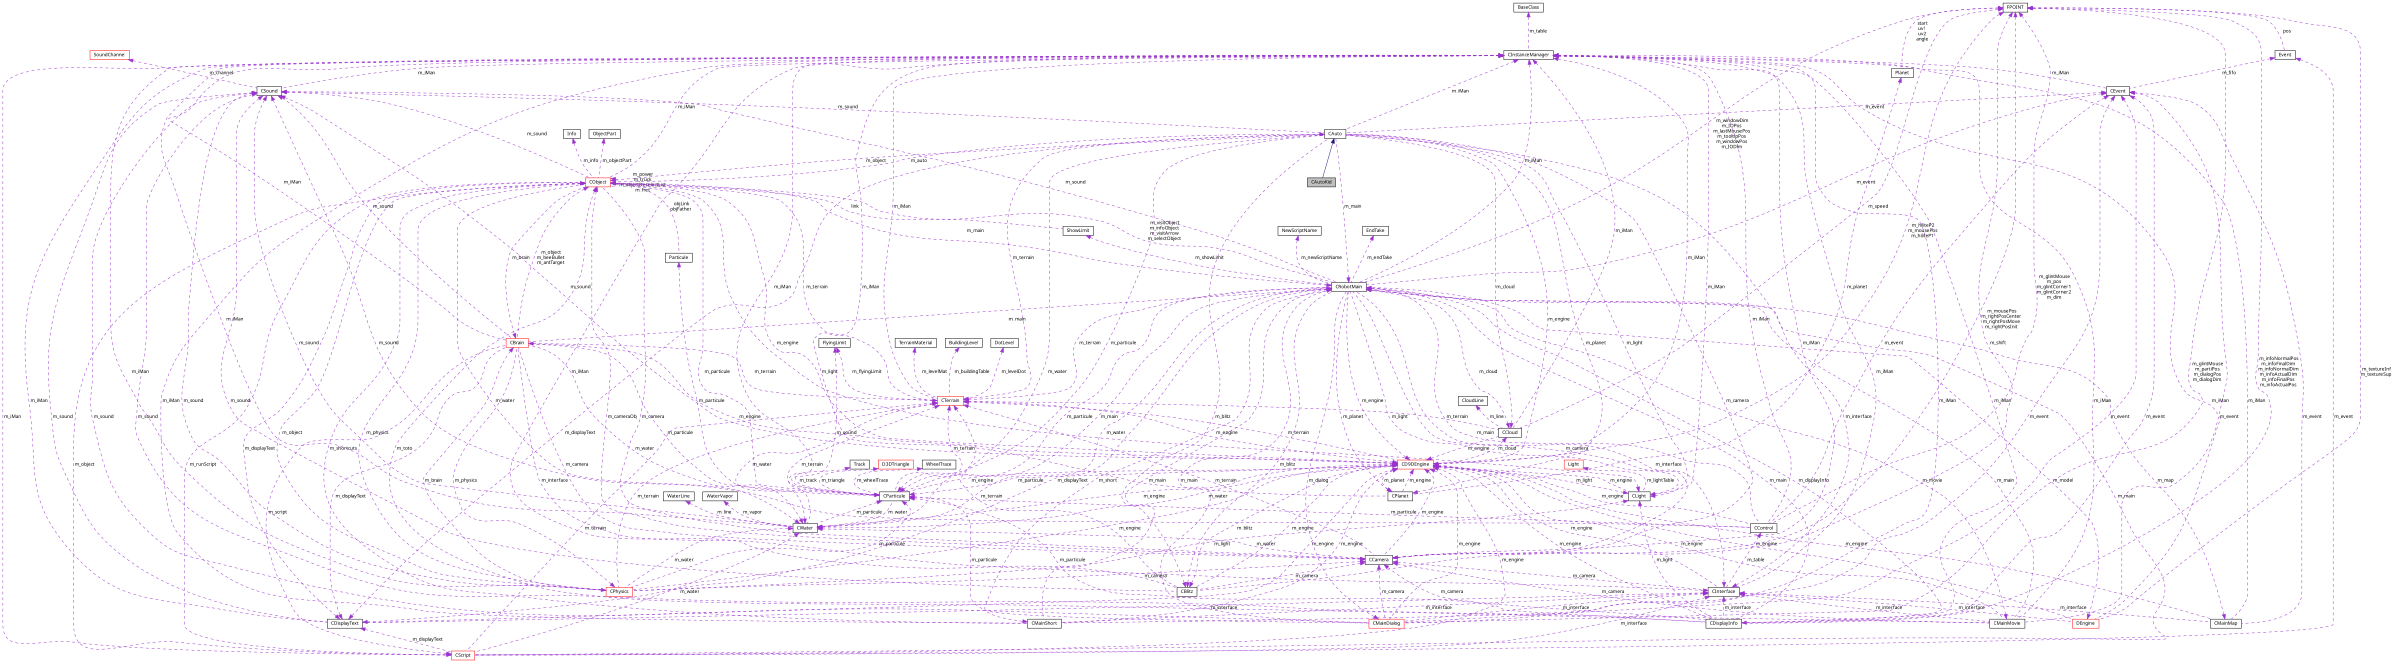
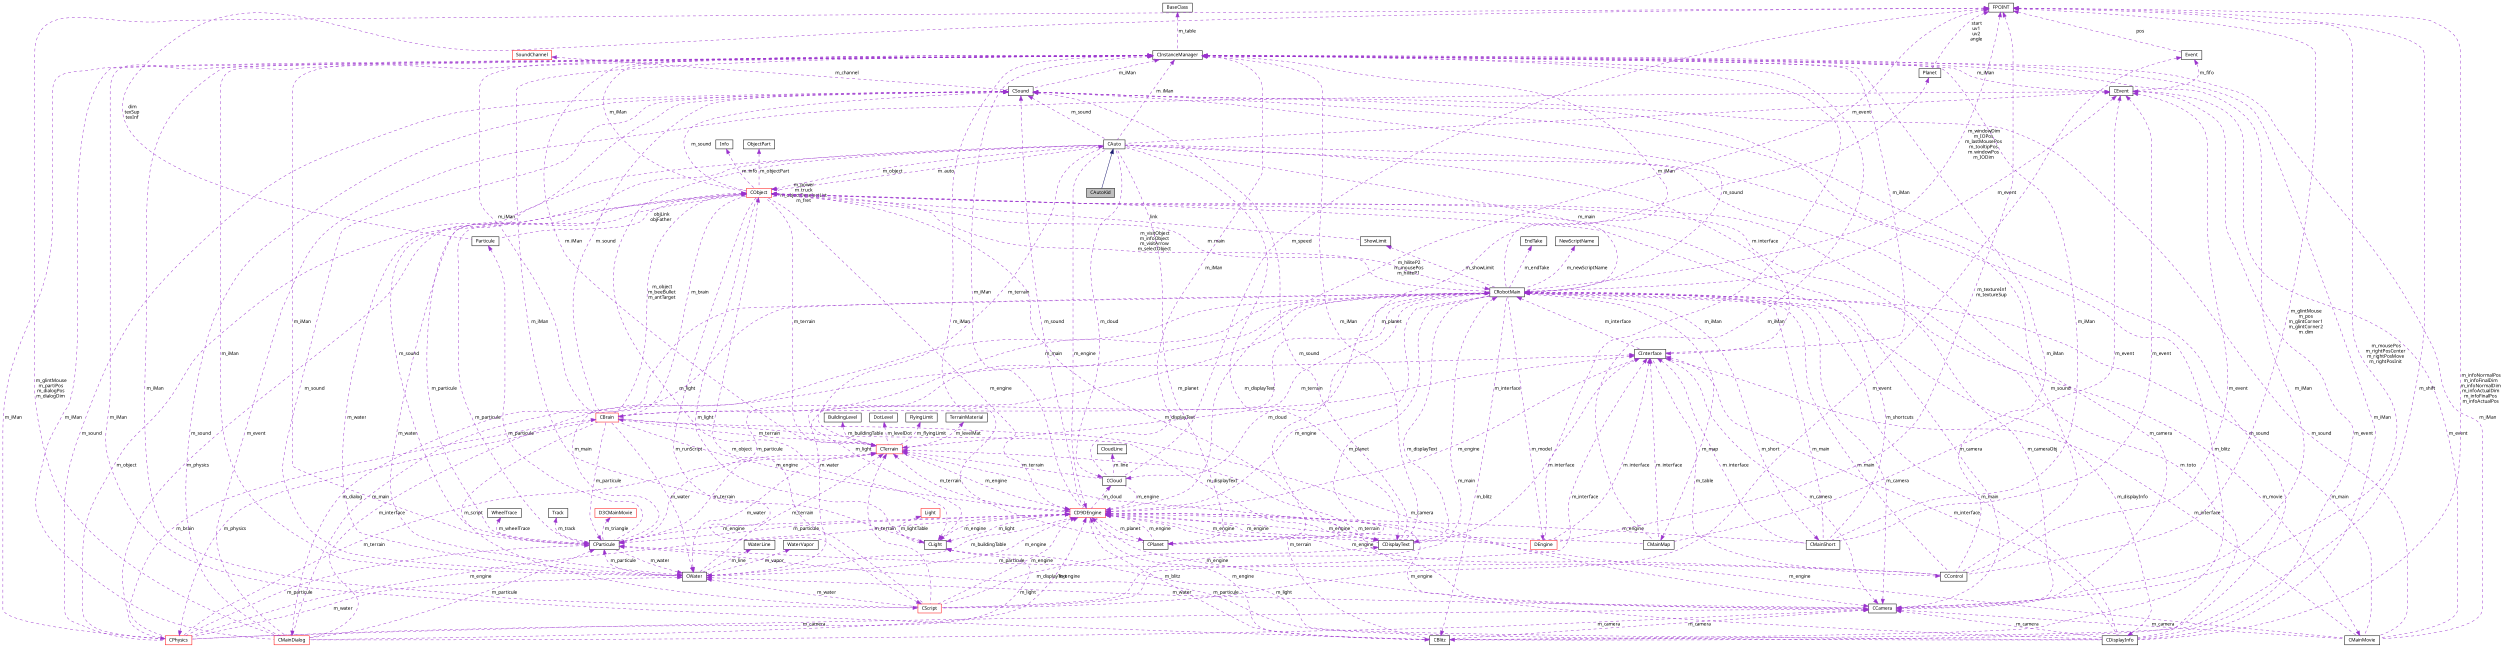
edge "Particule" -> "FPOINT": added, label "dim texSup texInf"
edge "CRobotMain" -> "CInterface": reversed
node "D3DTriangle": label "D3DTriangle" -> "D3CMainMovie"
edge "CParticule" -> "FlyingLimit": now "CParticule" -> "CSound"
edge "CD9DEngine" -> "CWater": label " m_water" -> " m_buildingTable"
